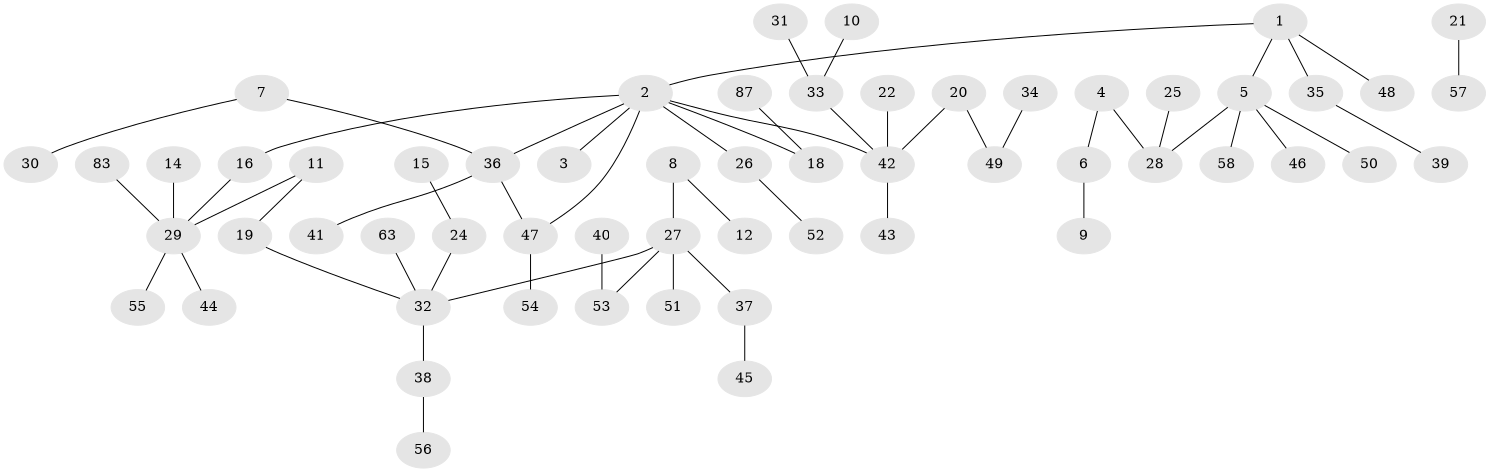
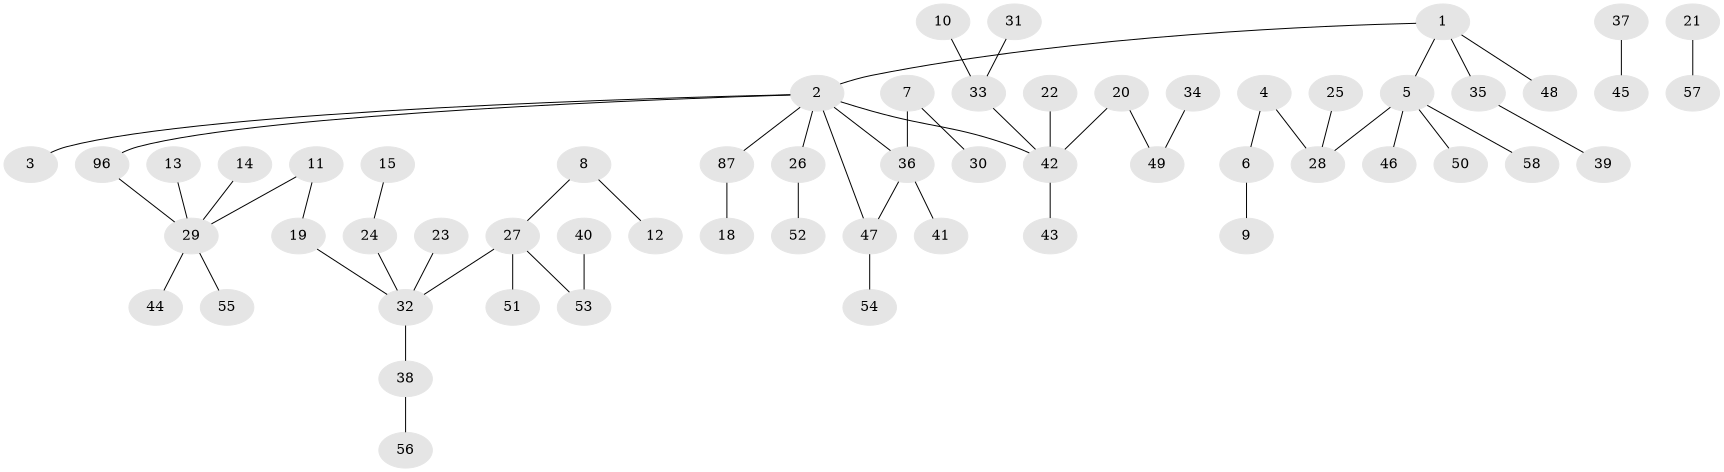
edge "2" -- "18": now "2" -- "87"
node "83": label "83" -> "13"
node "16": label "16" -> "96"
node "63": label "63" -> "23"
edge "27" -- "37": removed
